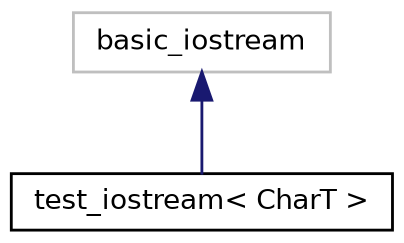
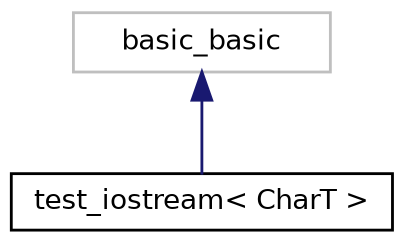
node "basic_iostream": label "basic_iostream" -> "basic_basic"
